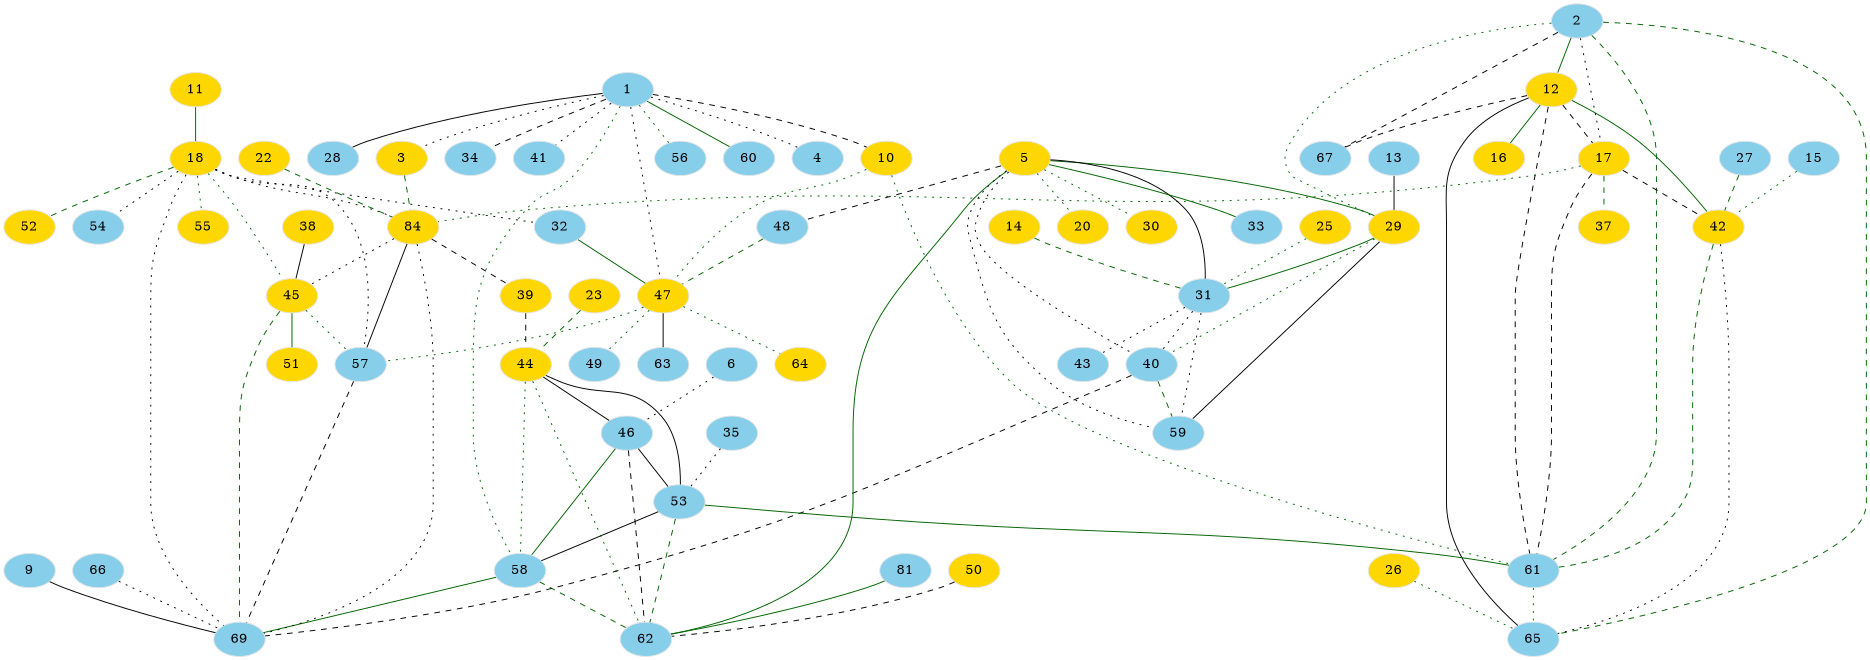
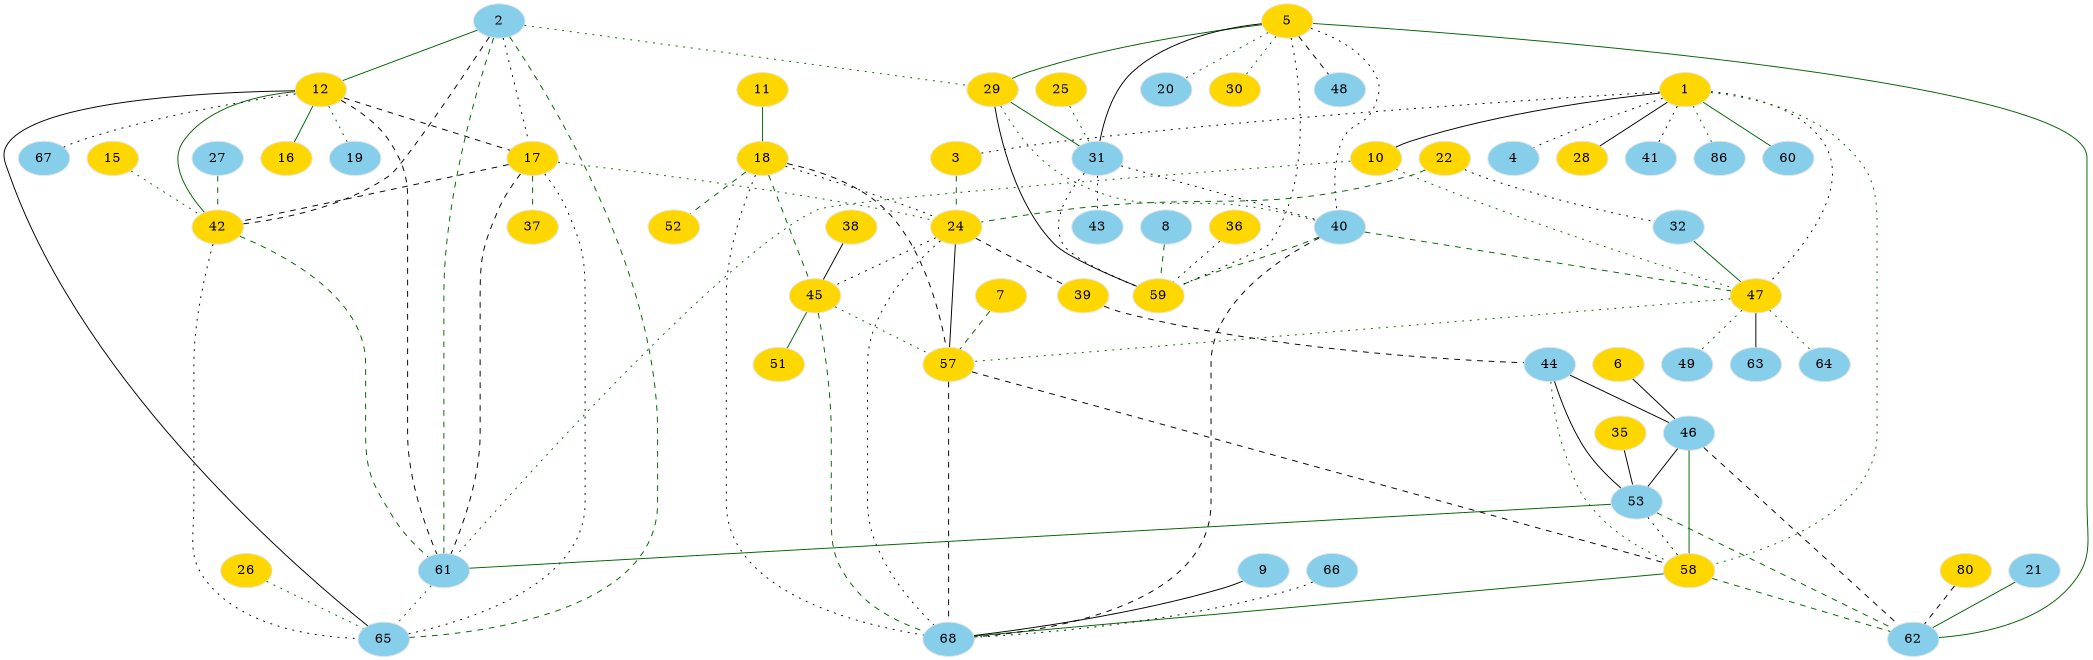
node "1": fillcolor skyblue -> gold
edge "2" -- "67": now "2" -- "42"
edge "1" -- "10": style dashed -> solid
edge "12" -- "67": style dashed -> dotted
node "28": fillcolor skyblue -> gold
node "19": added
node "34": removed
node "56": label "56" -> "86"
node "13": removed
node "15": fillcolor skyblue -> gold
edge "18" -- "32": now "22" -- "32"
edge "18" -- "57": style dotted -> dashed
edge "18" -- "45": style dotted -> dashed
node "54": removed
node "55": removed
node "84": label "84" -> "24"
node "14": removed
node "20": fillcolor gold -> skyblue
node "8": added
node "36": added
node "33": removed
edge "48" -- "47": now "40" -- "47"
node "23": removed
node "7": added
node "57": fillcolor skyblue -> gold
node "44": fillcolor gold -> skyblue
node "6": fillcolor skyblue -> gold
node "64": fillcolor gold -> skyblue
edge "6" -- "46": style dotted -> solid
node "35": fillcolor skyblue -> gold
node "59": fillcolor skyblue -> gold
edge "17" -- "65": added
edge "35" -- "53": style dotted -> solid
edge "57" -- "58": added
edge "44" -- "62": removed
edge "53" -- "58": style solid -> dotted
node "58": fillcolor skyblue -> gold
node "81": label "81" -> "21"
node "50": label "50" -> "80"
node "69": label "69" -> "68"
